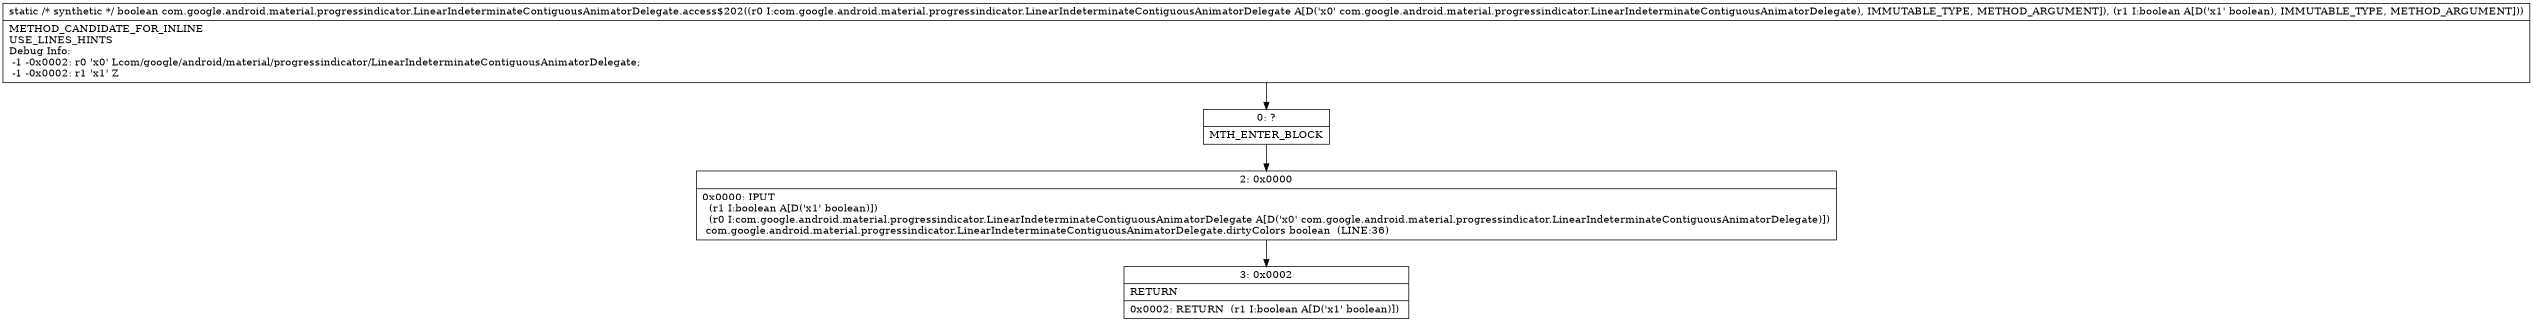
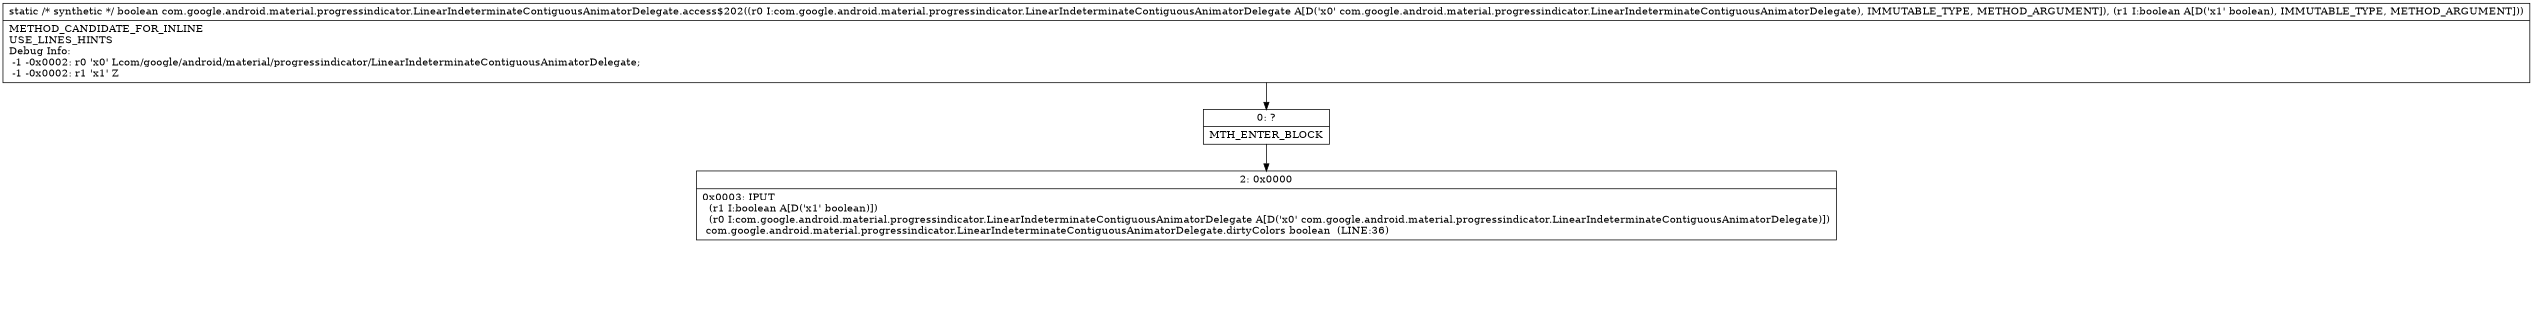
node "2: 0x0000": text "0x0000: IPUT" -> "0x0003: IPUT"
node "3: 0x0002": removed
